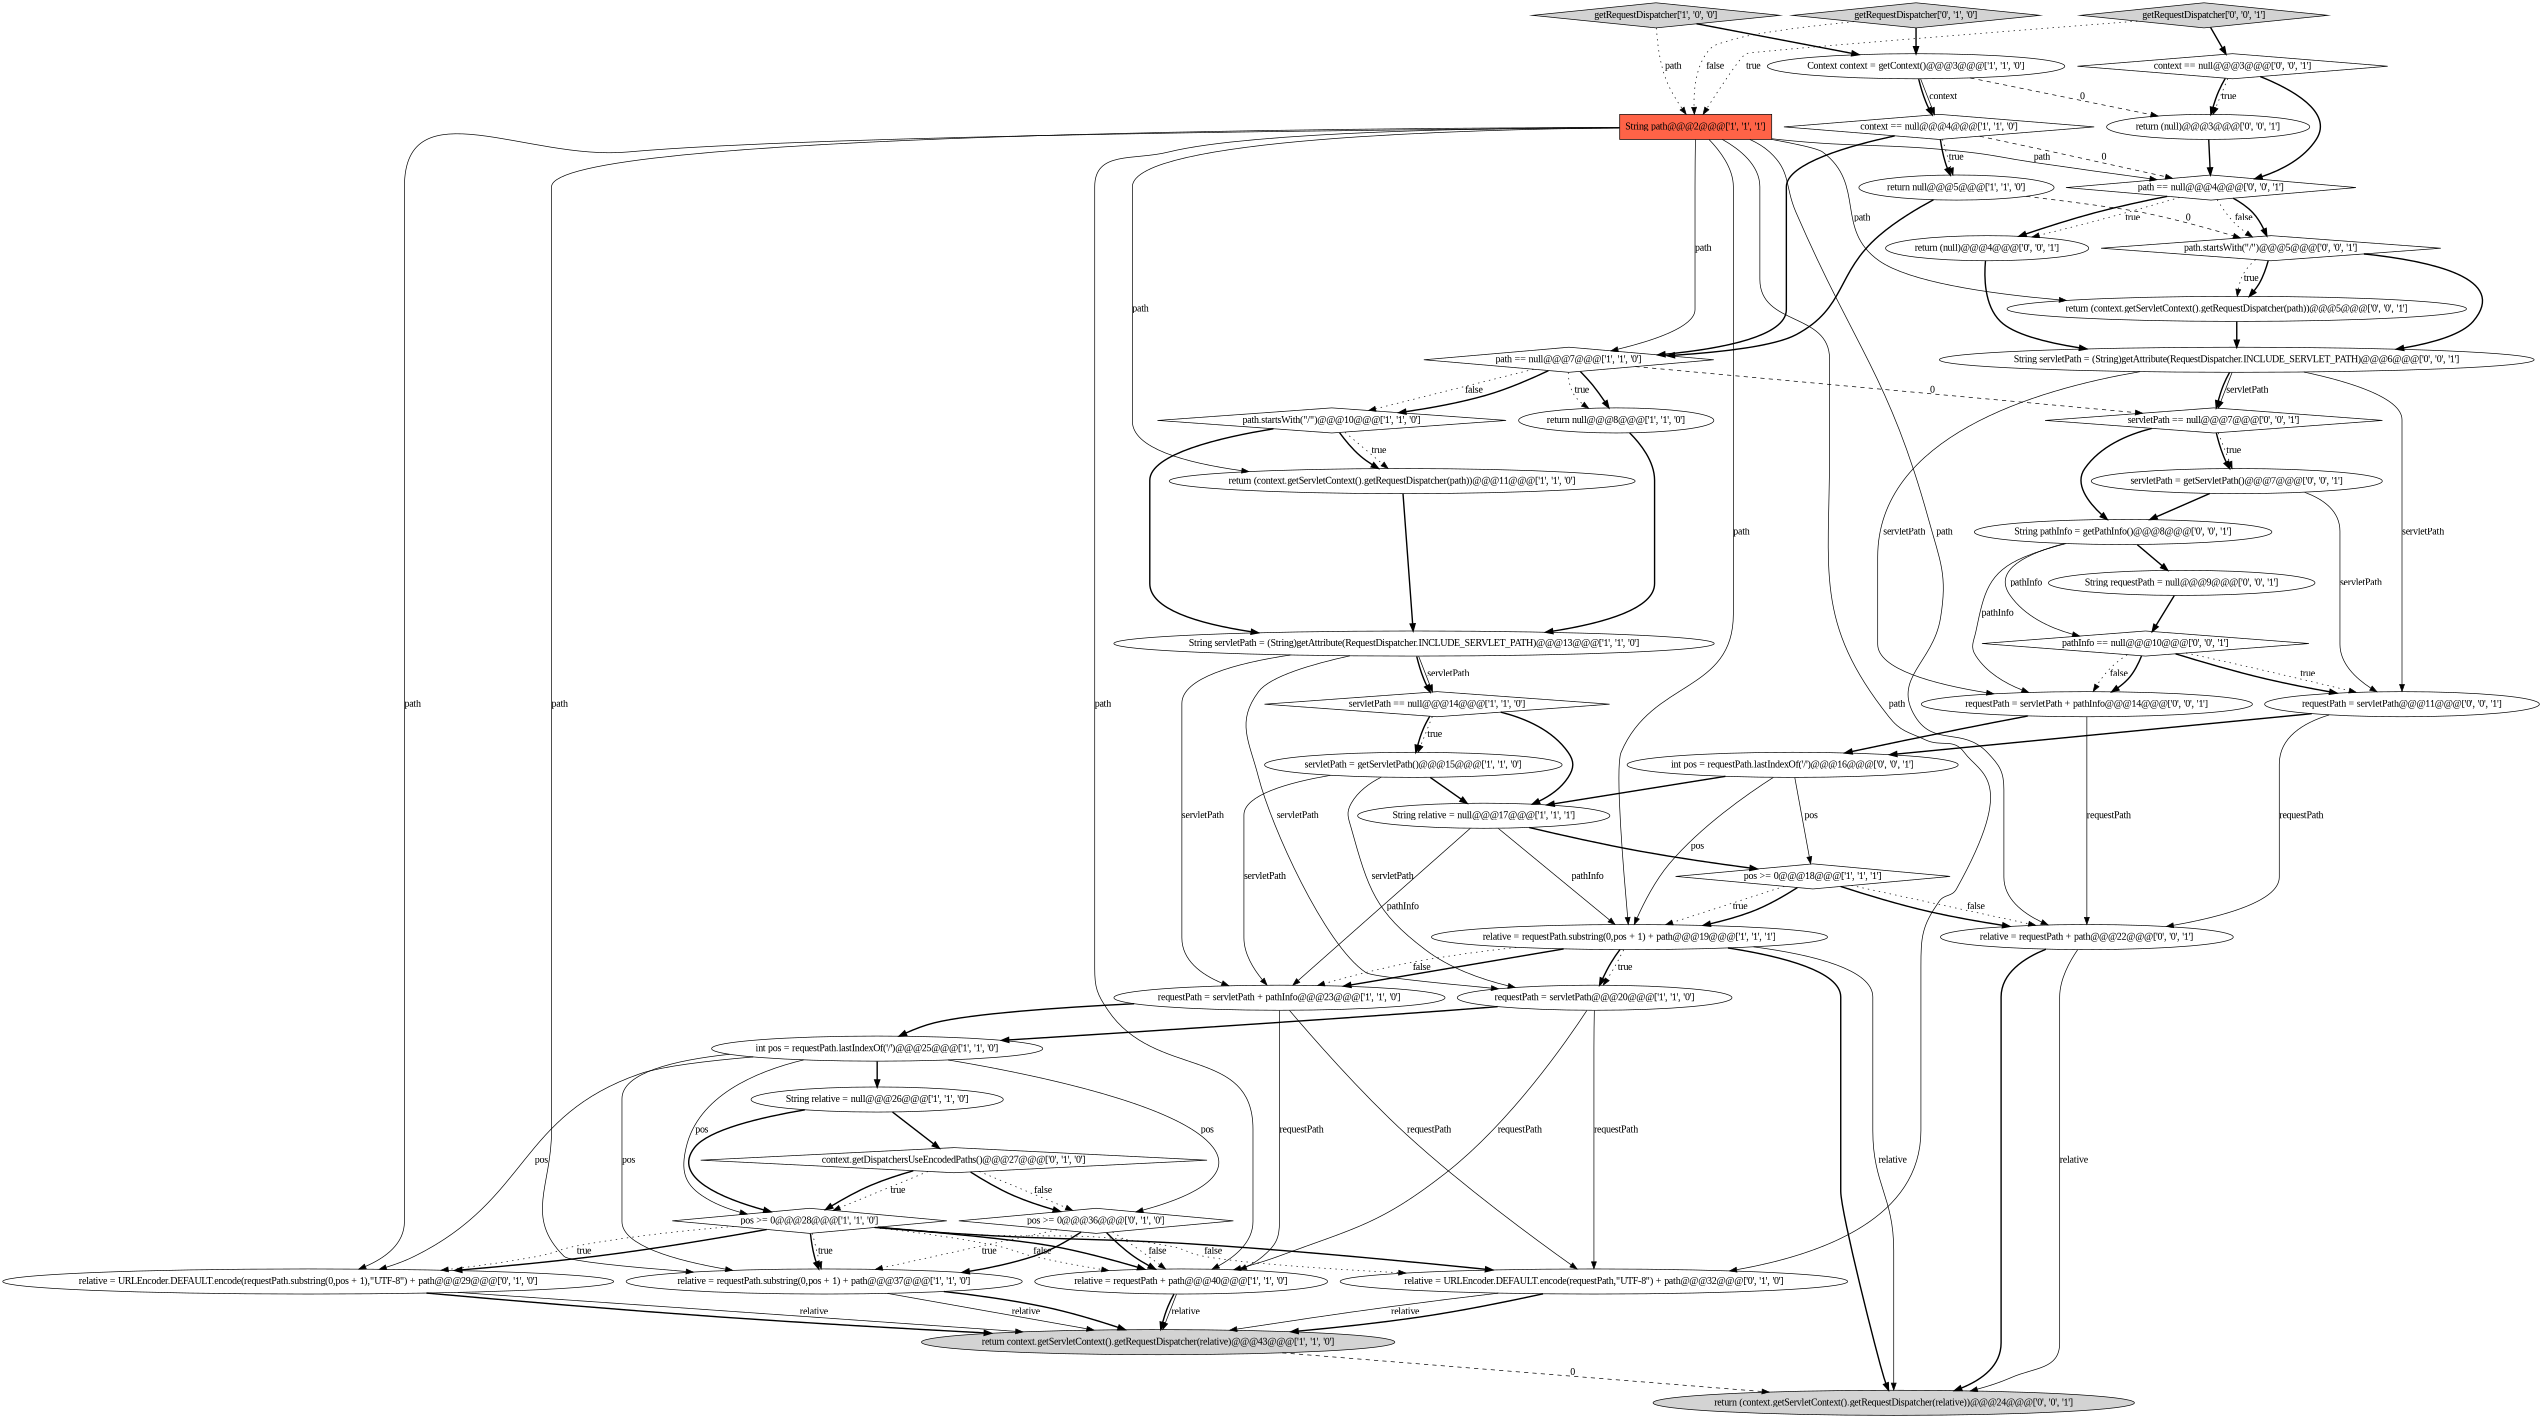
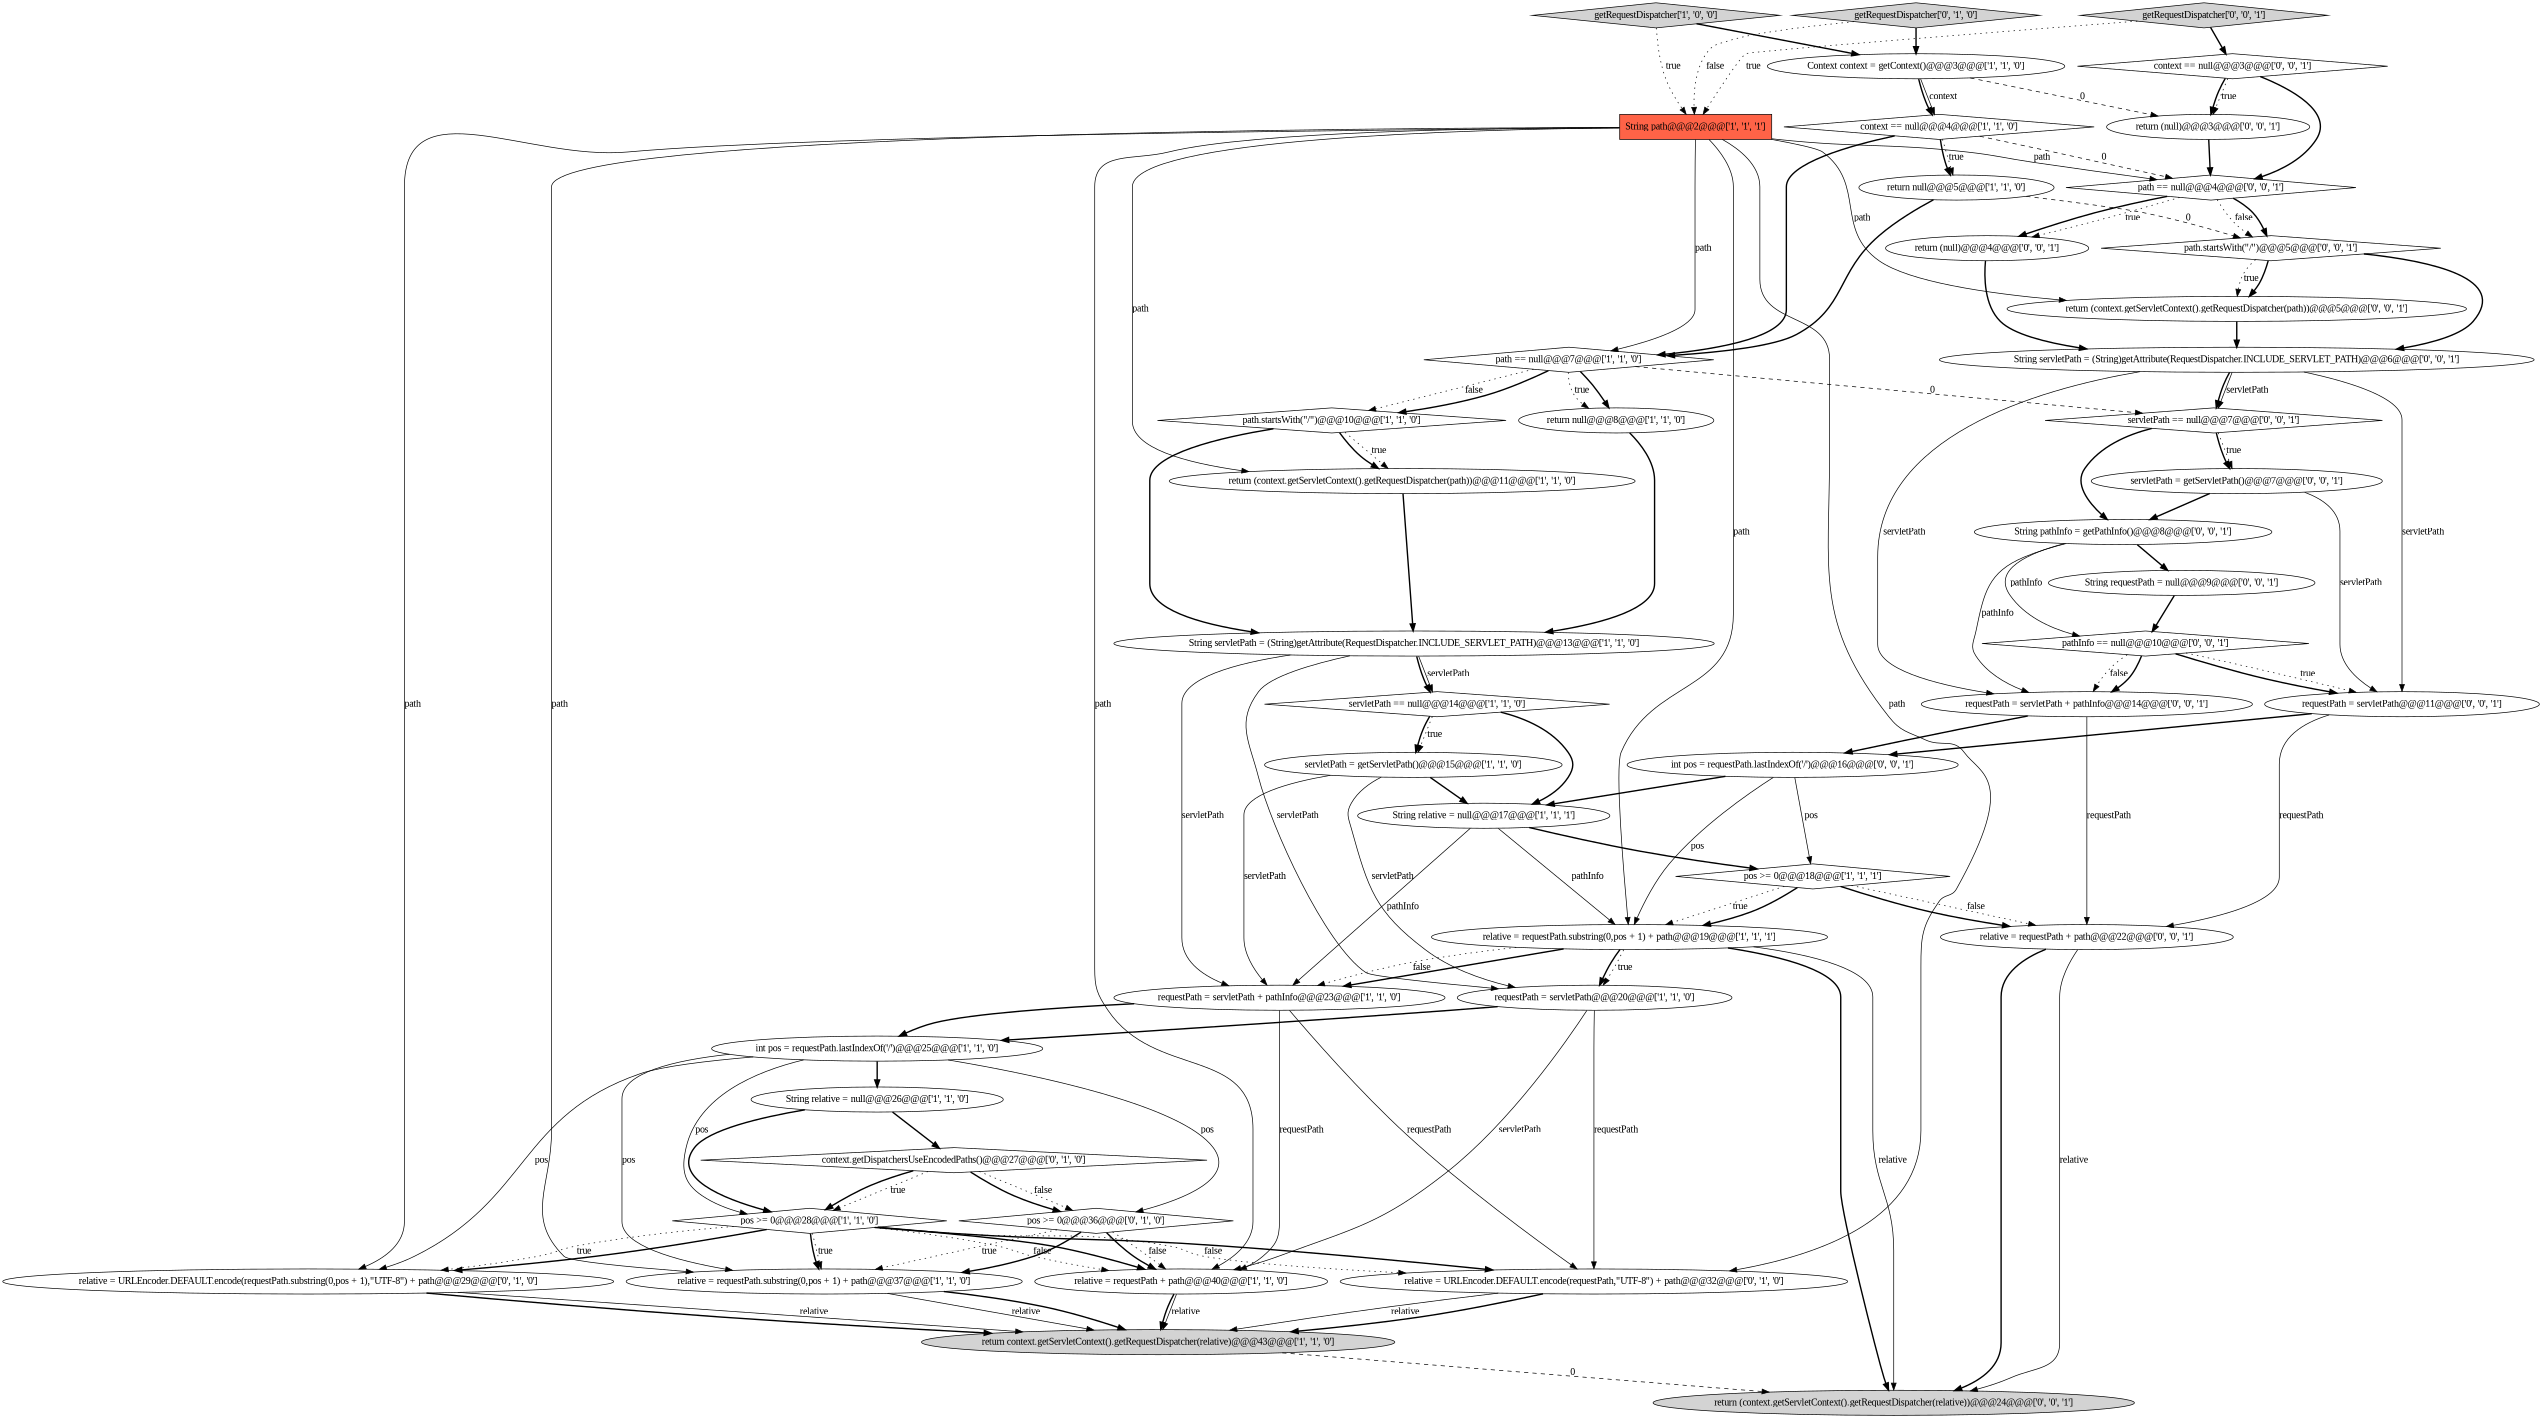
edge "getRequestDispatcher['1', '0', '0']" -> "String path@@@2@@@['1', '1', '1']": label "path" -> "true"
edge "String path@@@2@@@['1', '1', '1']" -> "relative = requestPath + path@@@22@@@['0', '0', '1']": removed, label "path"
edge "requestPath = servletPath@@@20@@@['1', '1', '0']" -> "relative = requestPath + path@@@40@@@['1', '1', '0']": label "requestPath" -> "servletPath"
